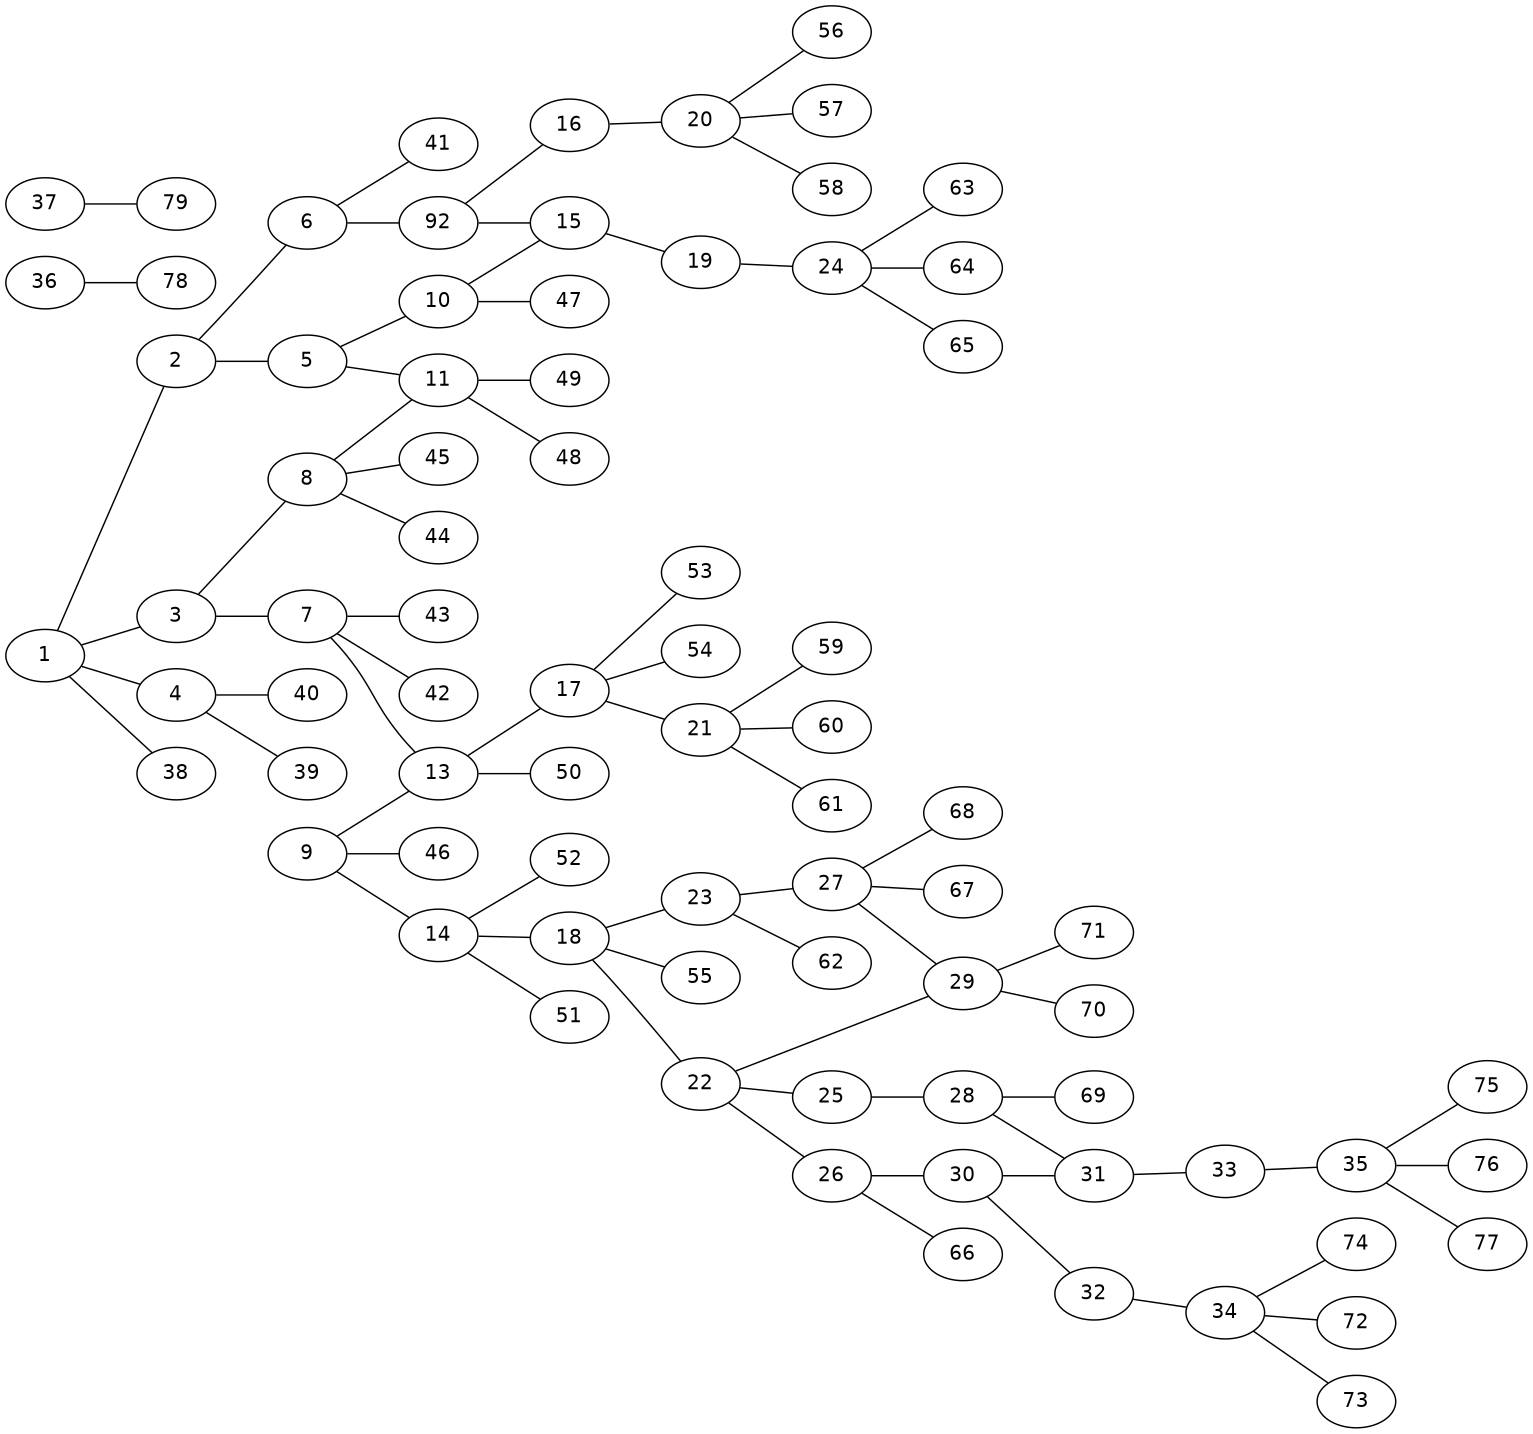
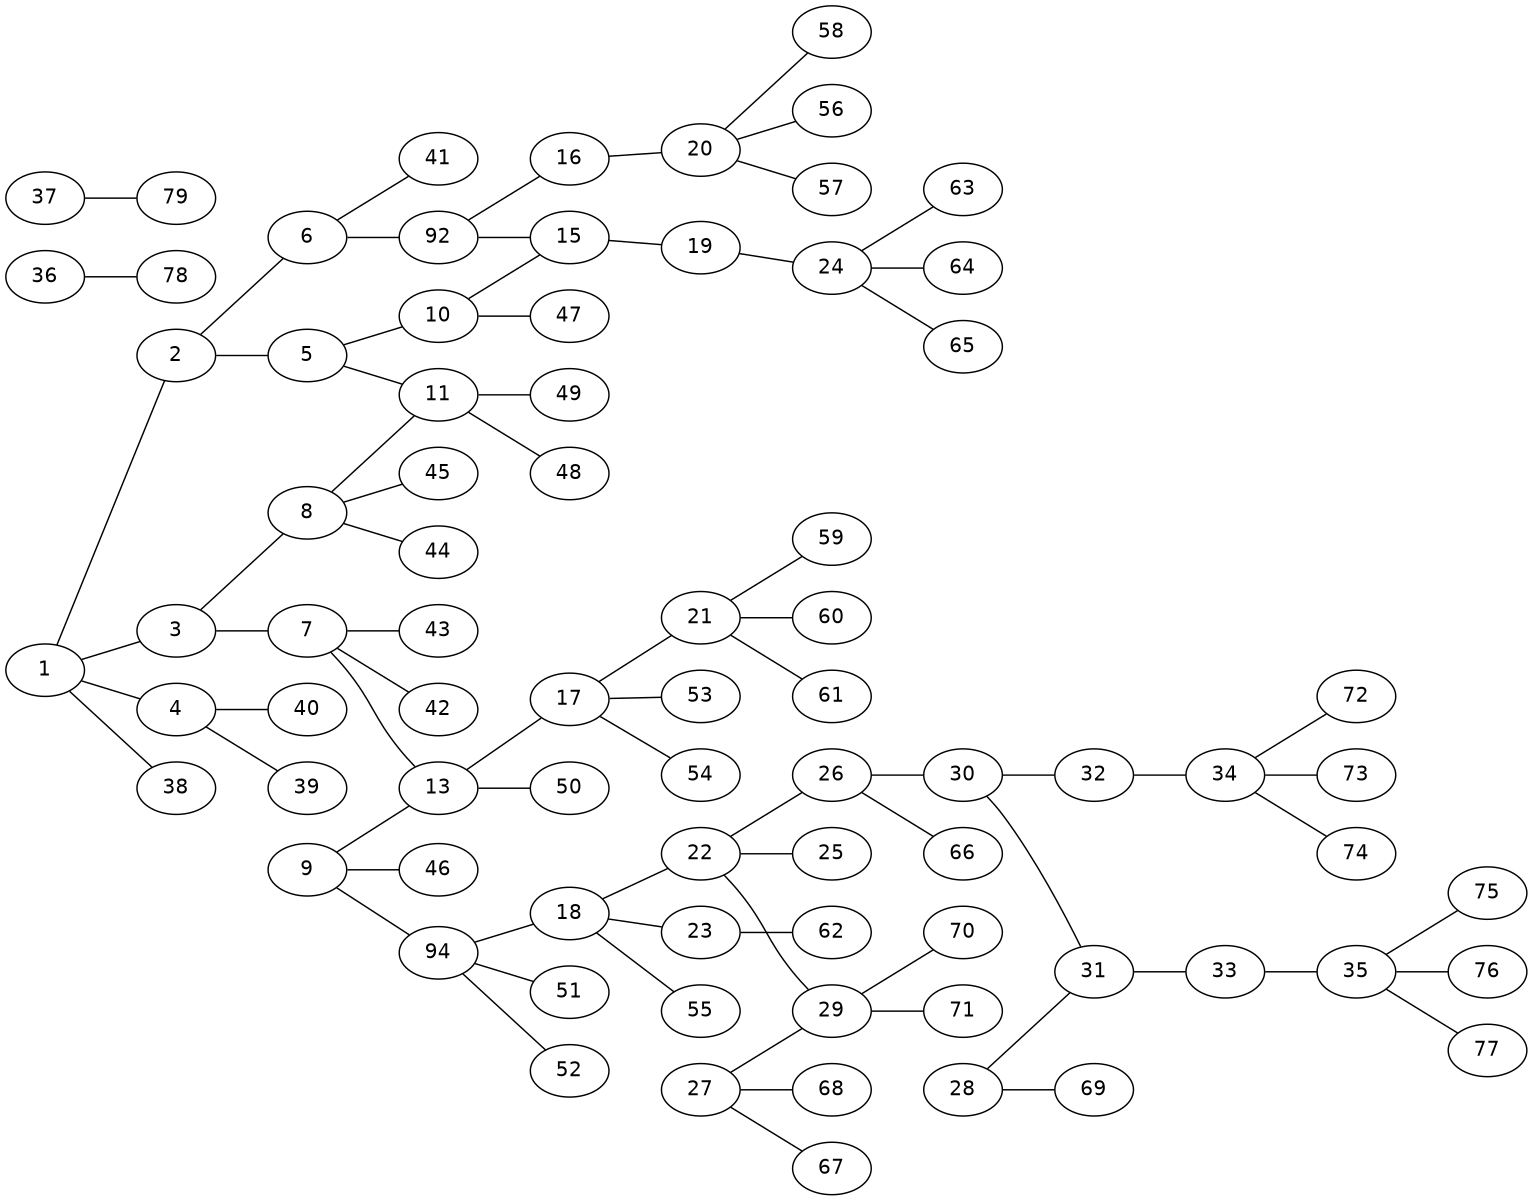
edge "27" -- "23": removed
node "14": label "14" -> "94"
edge "25" -- "28": removed
